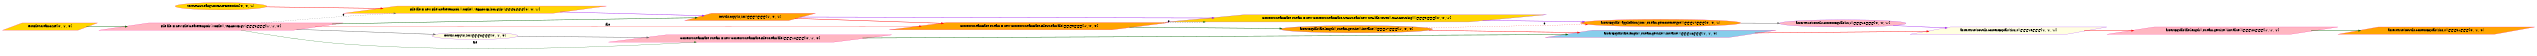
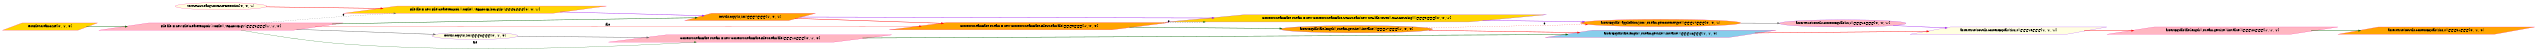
node "testURLStreamJSONGZIPExtention['0', '0', '1']": fillcolor gold -> lightyellow
